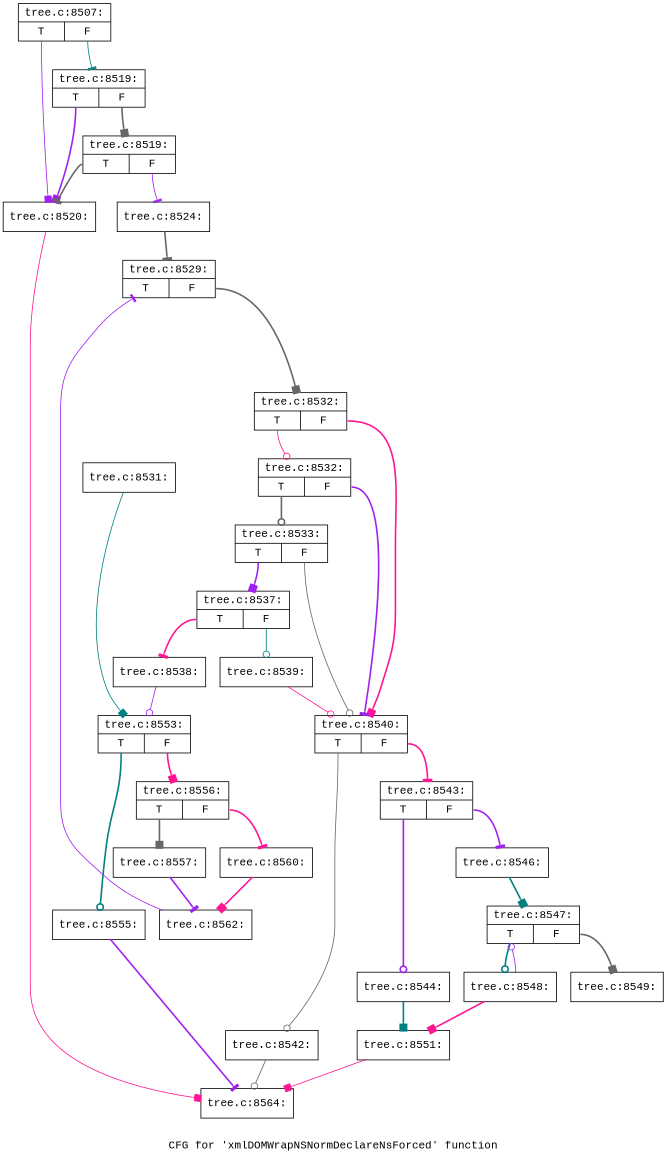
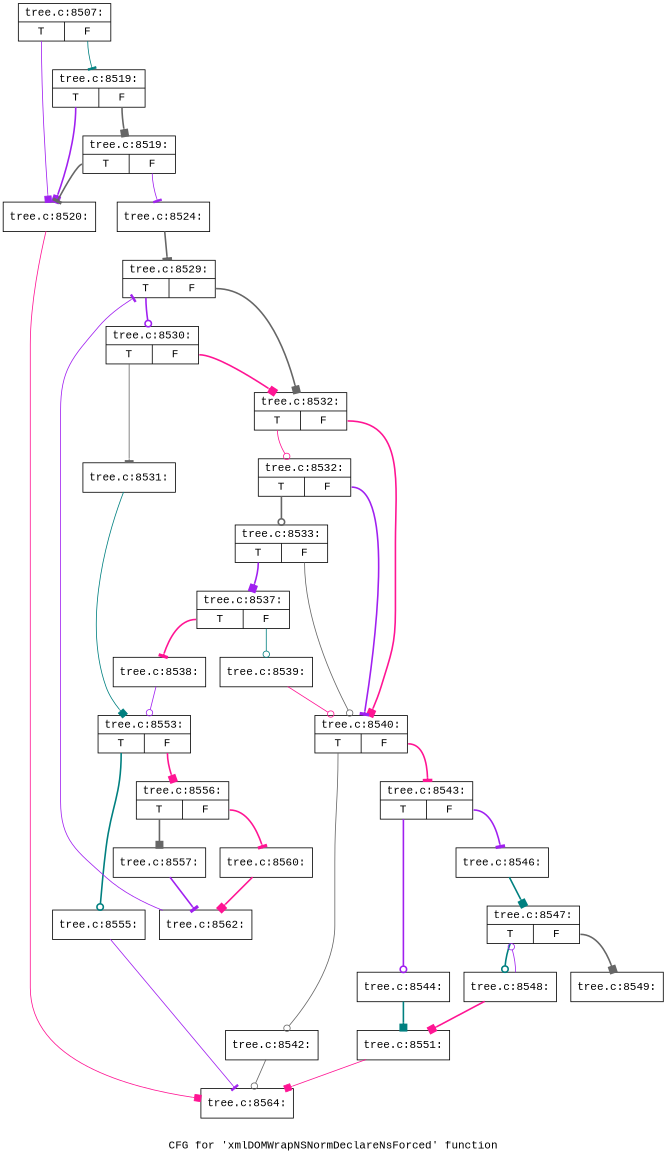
node "tree.c:8530:": added
edge "tree.c:8555:" -> "tree.c:8564:": style bold -> solid
